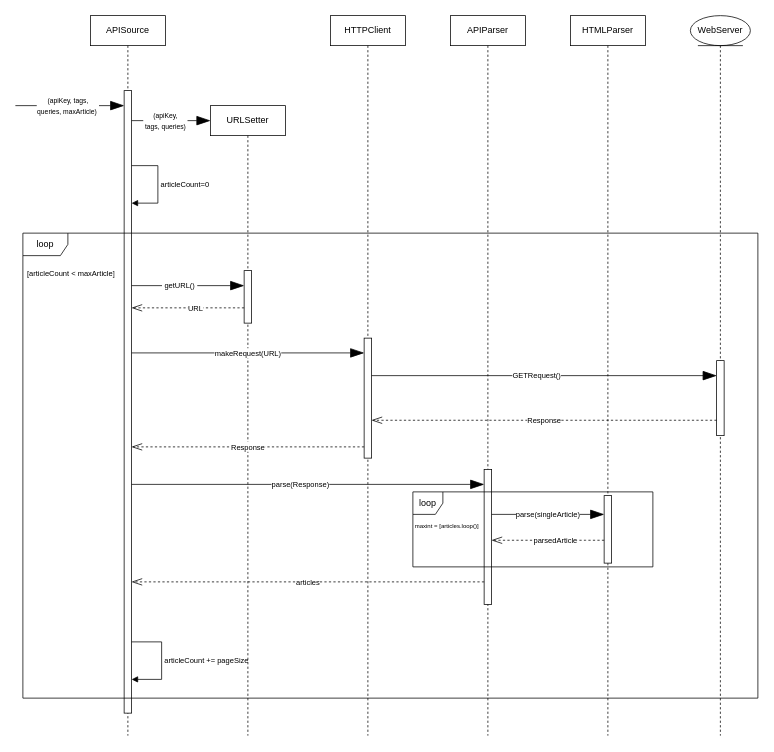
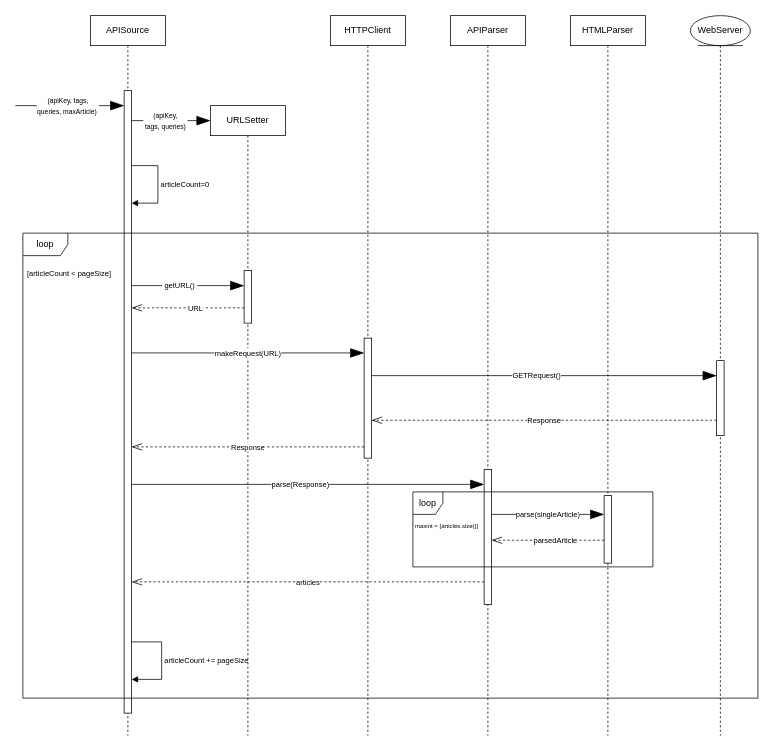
node "[articleCount < maxArticle]": label "[articleCount < maxArticle]" -> "[articleCount < pageSize]"
node "maxint = [articles.loop()]": label "maxint = [articles.loop()]" -> "maxint = [articles.size()]"
